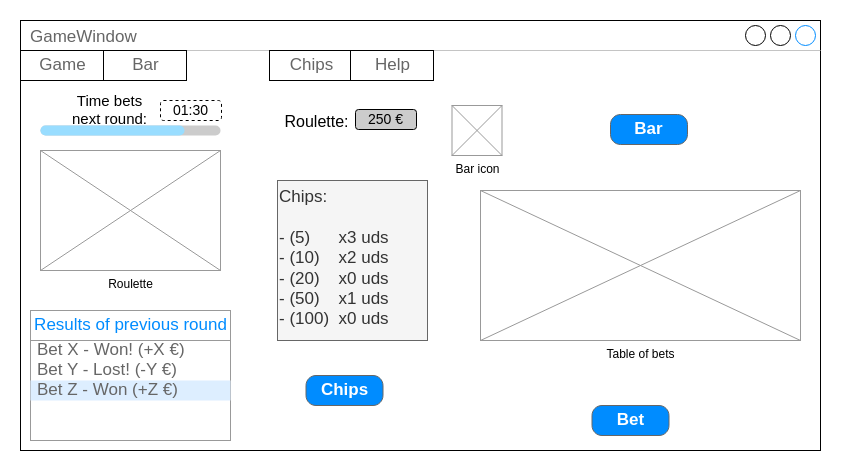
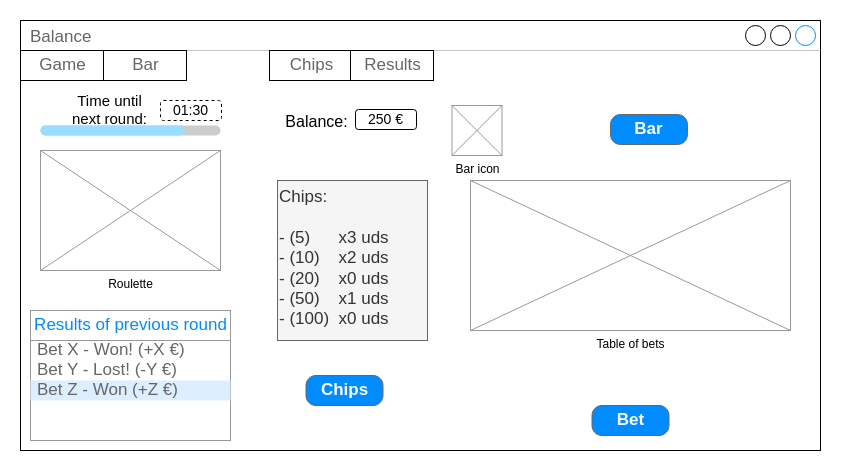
node "GameWindow": label "GameWindow" -> "Balance"
node "Help": label "Help" -> "Results"
node "Time bets next round:": label "Time bets next round:" -> "Time until next round:"
node "250 €": fillcolor #cccccc -> #ffffff
node "Roulette:": label "Roulette:" -> "Balance:"
node "Table of bets": moved (641, 266) -> (631, 256)
